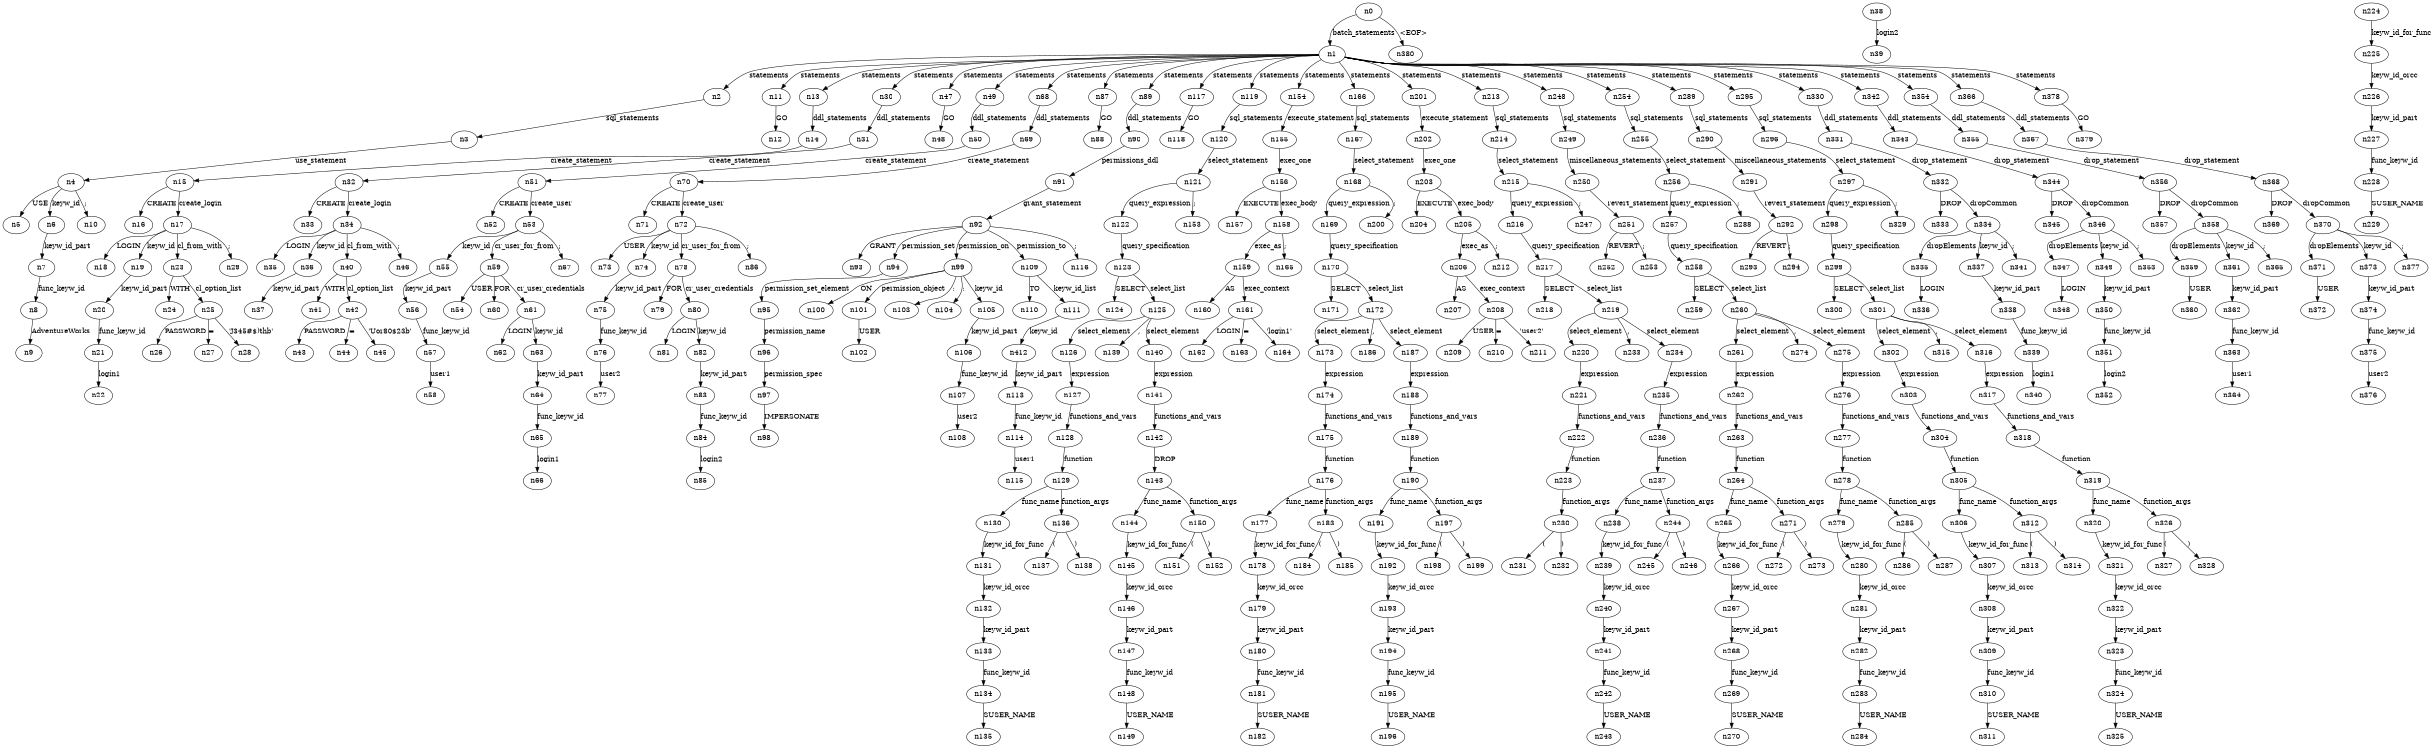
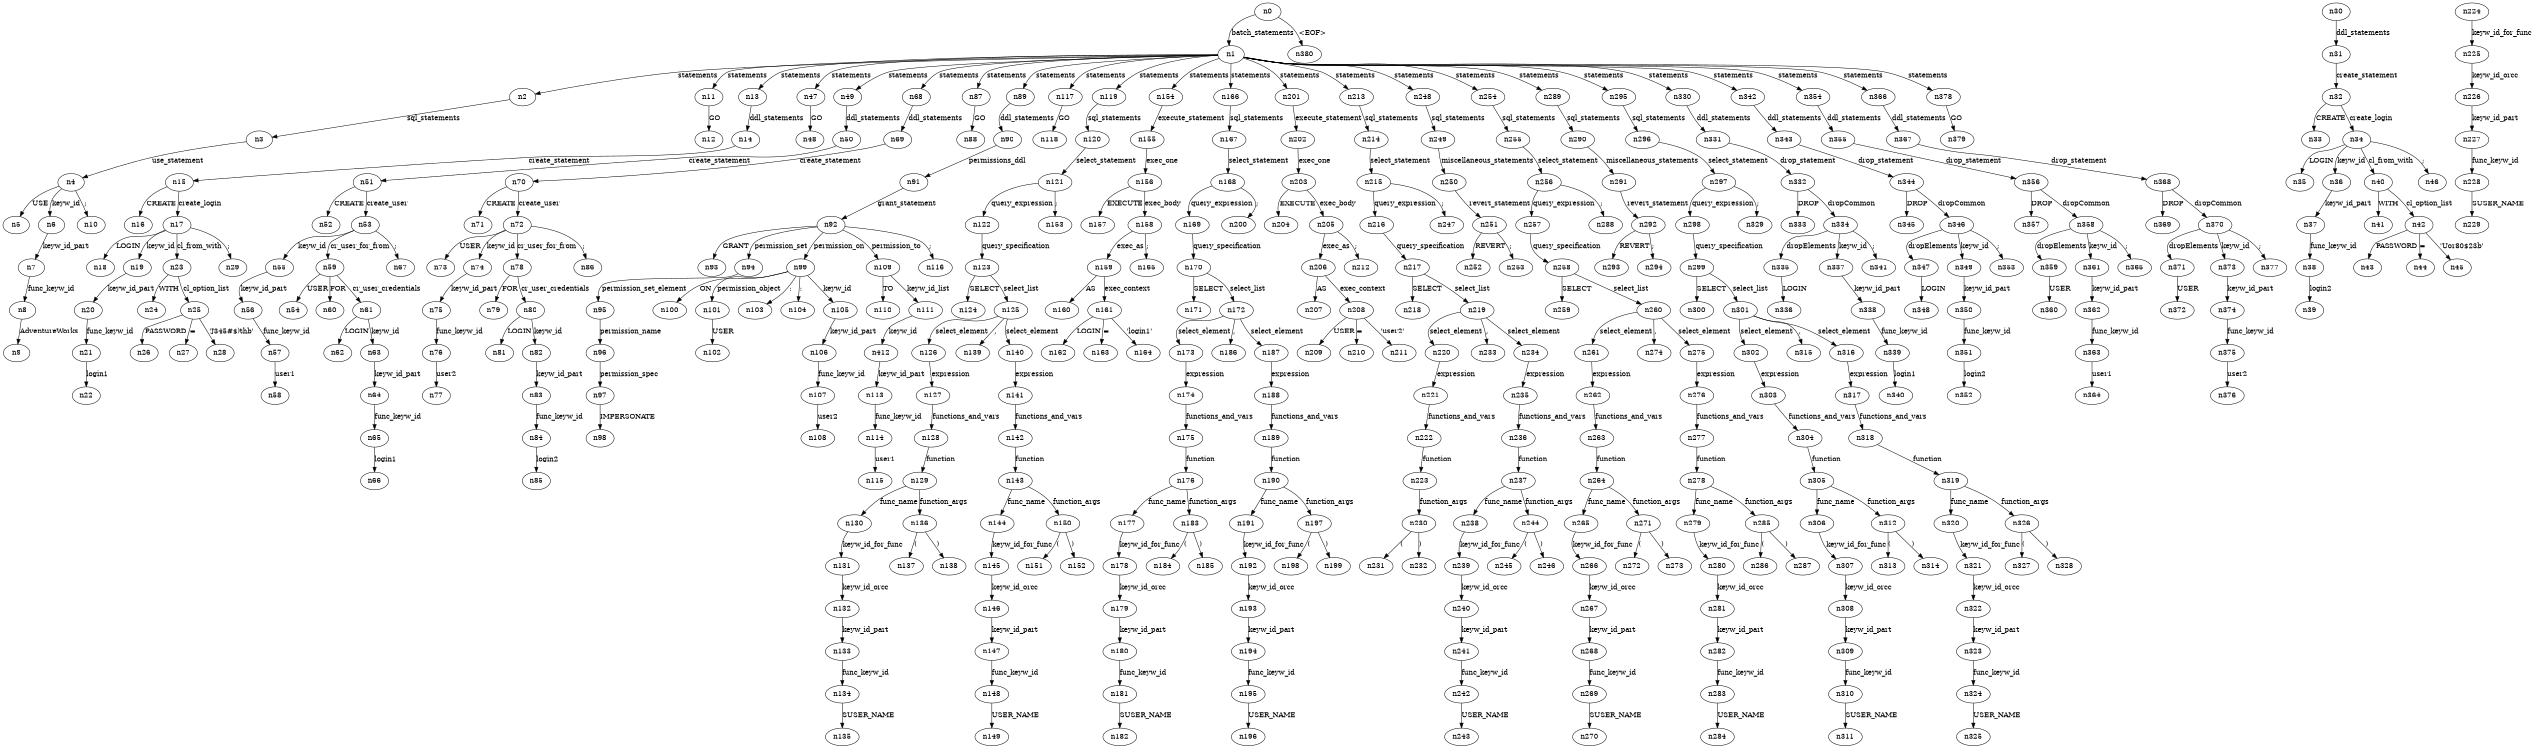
edge "n1" -> "n30": removed, label "statements"
edge "n37" -> "n38": added, label "func_keyw_id"
edge "n142" -> "n143": label "DROP" -> "function"
